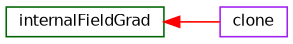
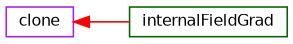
edge "clone" -> "internalFieldGrad": reversed
